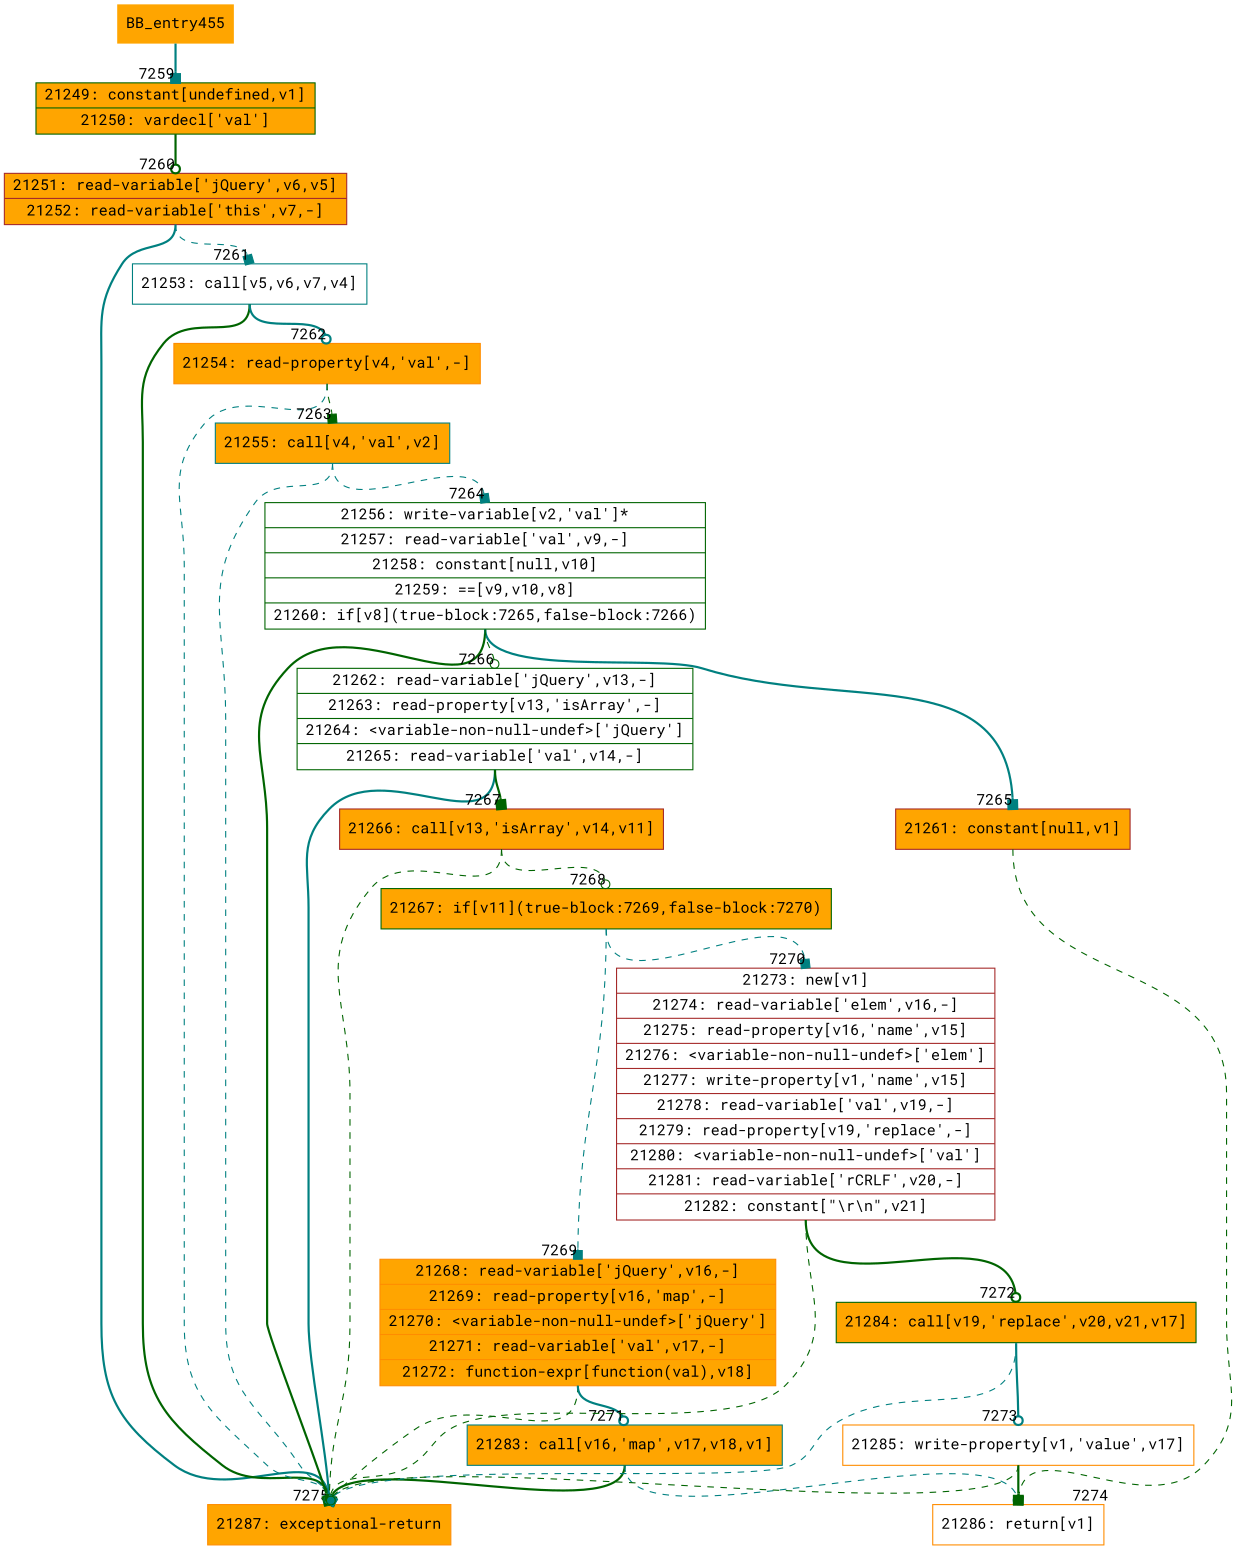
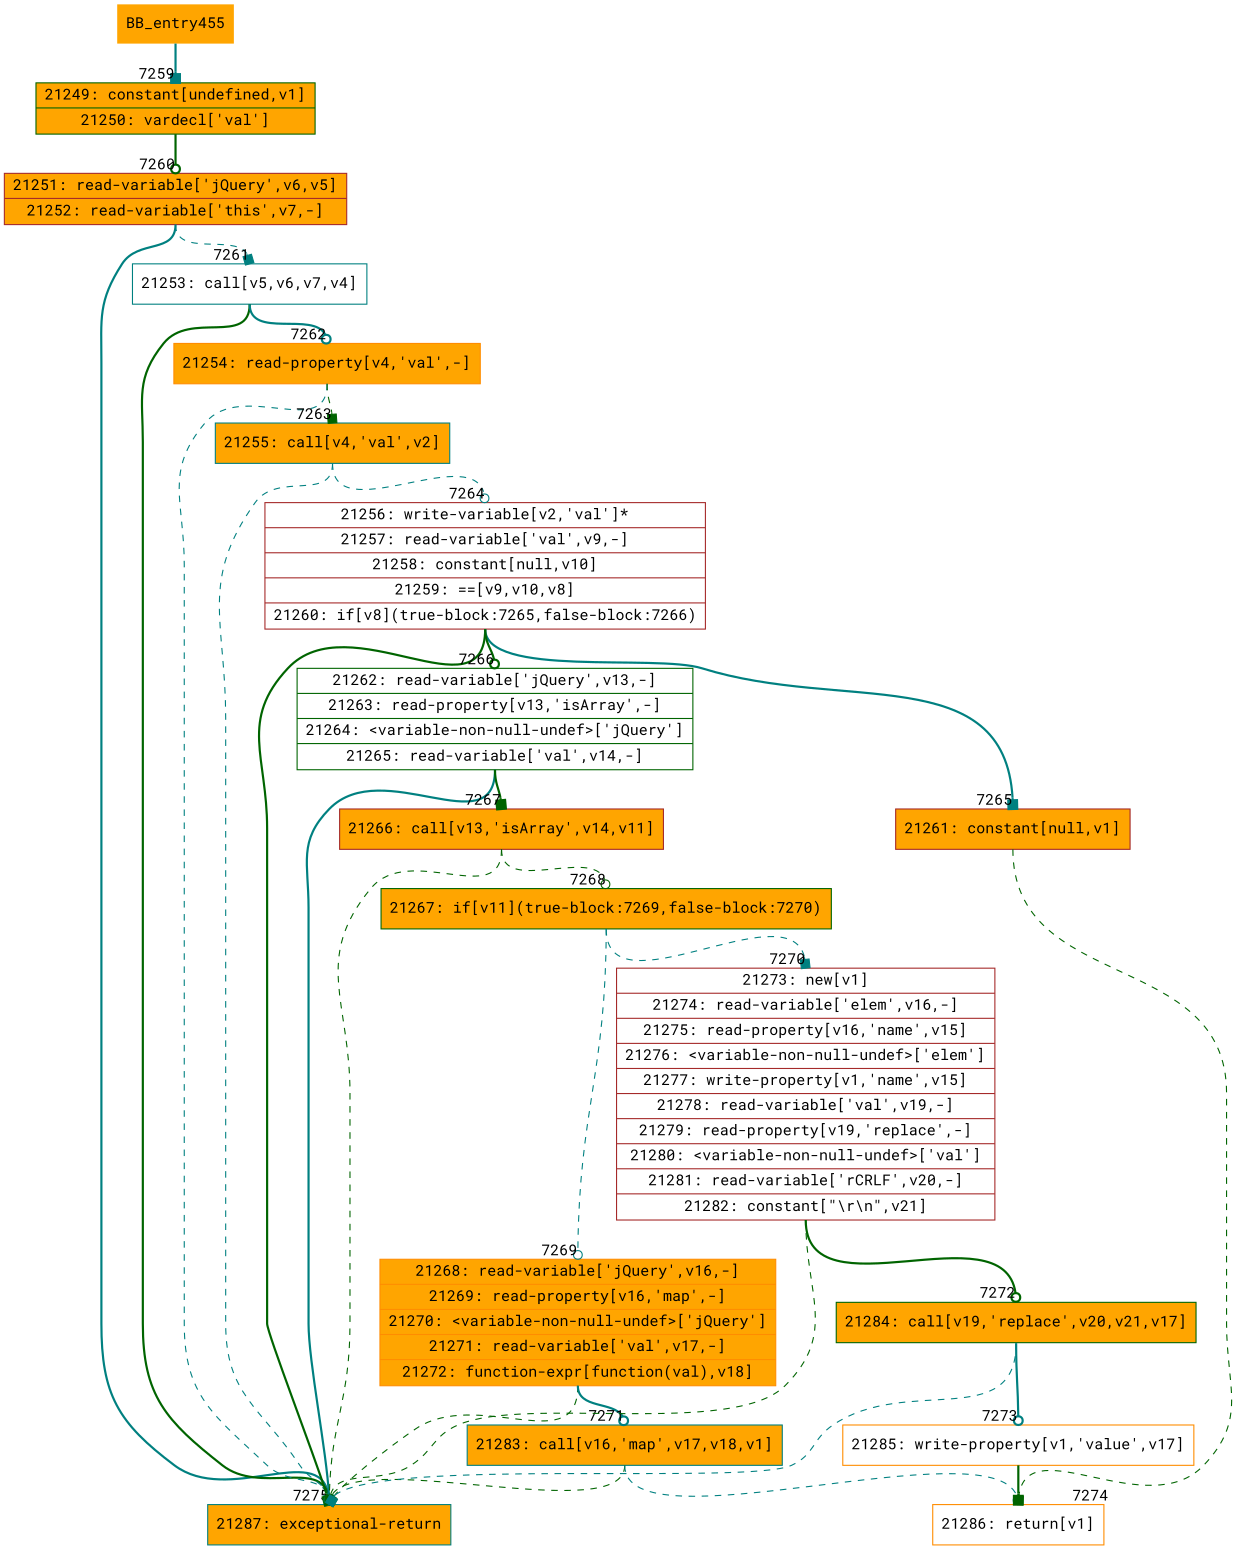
edge "21255: call[v4,'val',v2]" -> "21256: write-variable[v2,'val']*": arrowhead box -> odot
node "21256: write-variable[v2,'val']*": color darkgreen -> brown
edge "21256: write-variable[v2,'val']*" -> "21262: read-variable['jQuery',v13,-]": style dashed -> bold
edge "21267: if[v11](true-block:7269,false-block:7270)" -> "21268: read-variable['jQuery',v16,-]": arrowhead box -> odot
edge "21283: call[v16,'map',v17,v18,v1]" -> "21287: exceptional-return": style bold -> dashed
edge "21285: write-property[v1,'value',v17]" -> "21287: exceptional-return": removed
node "21287: exceptional-return": color darkorange -> teal
